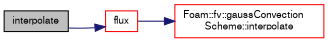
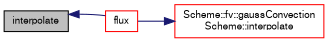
node "Foam::fv::gaussConvection Scheme::interpolate": label "Foam::fv::gaussConvection Scheme::interpolate" -> "Scheme::fv::gaussConvection Scheme::interpolate"
edge "interpolate" -> "flux": reversed
